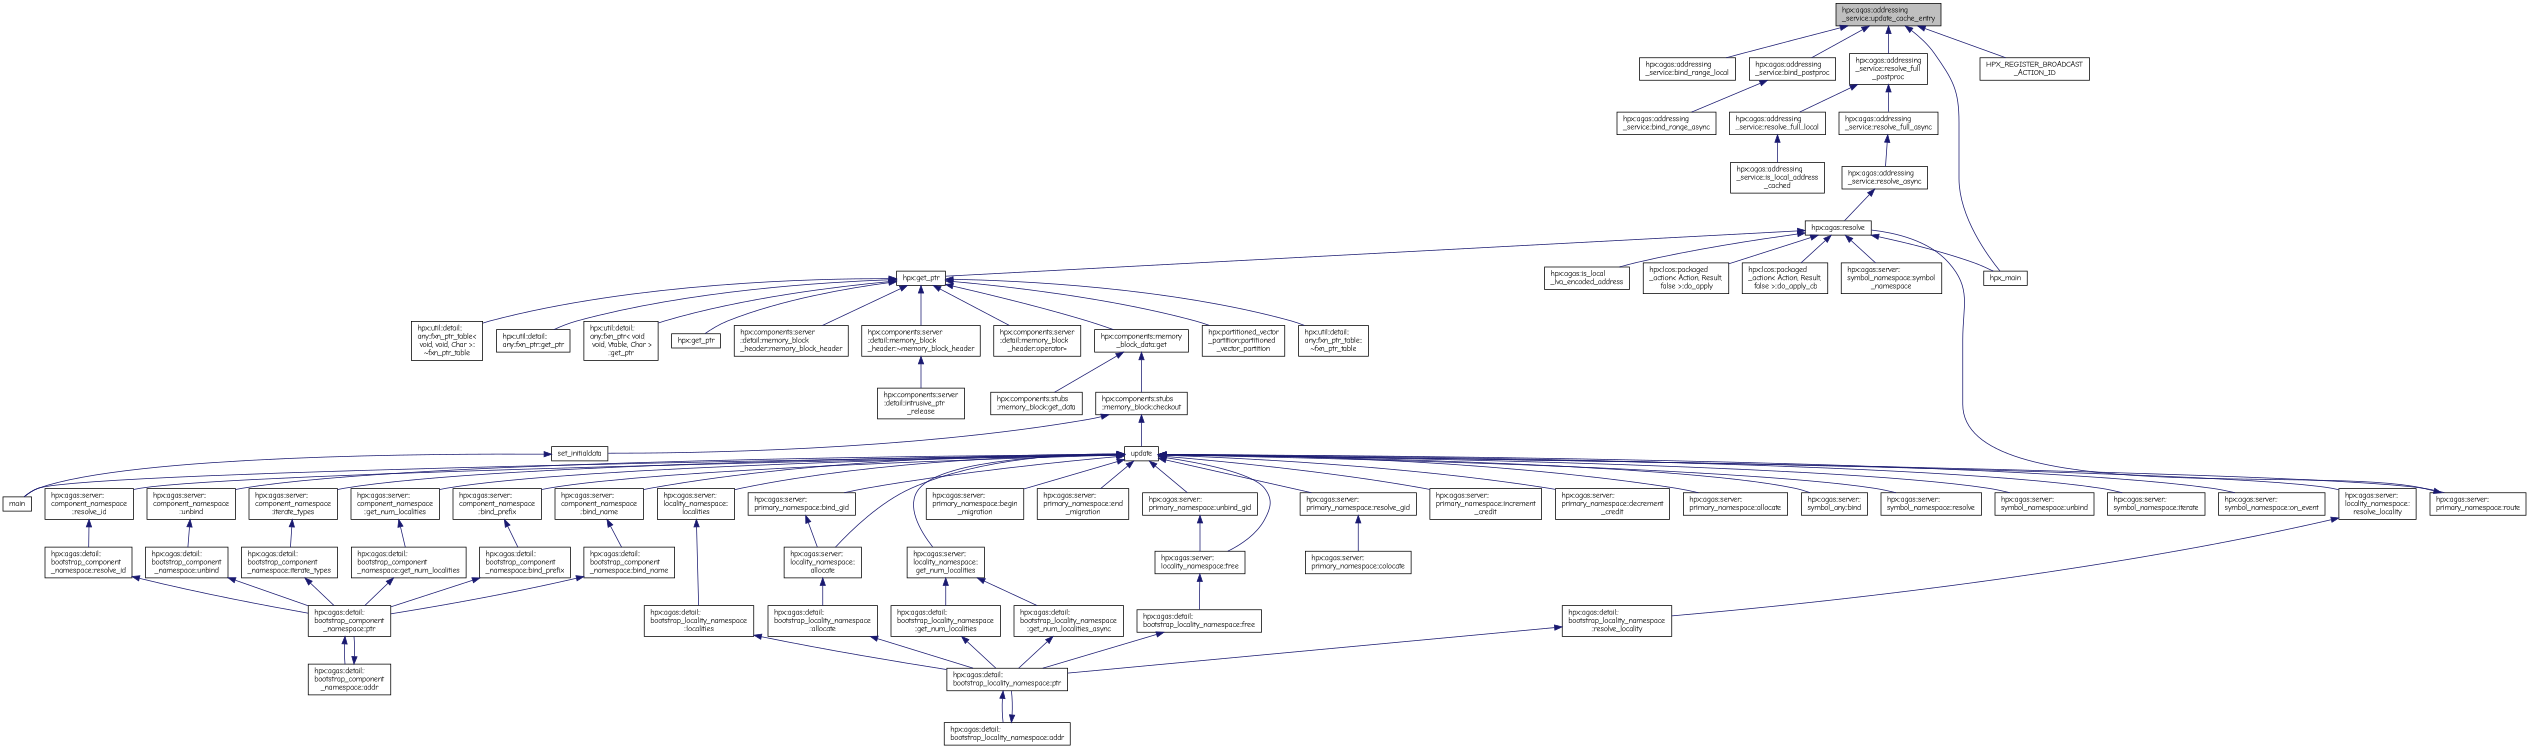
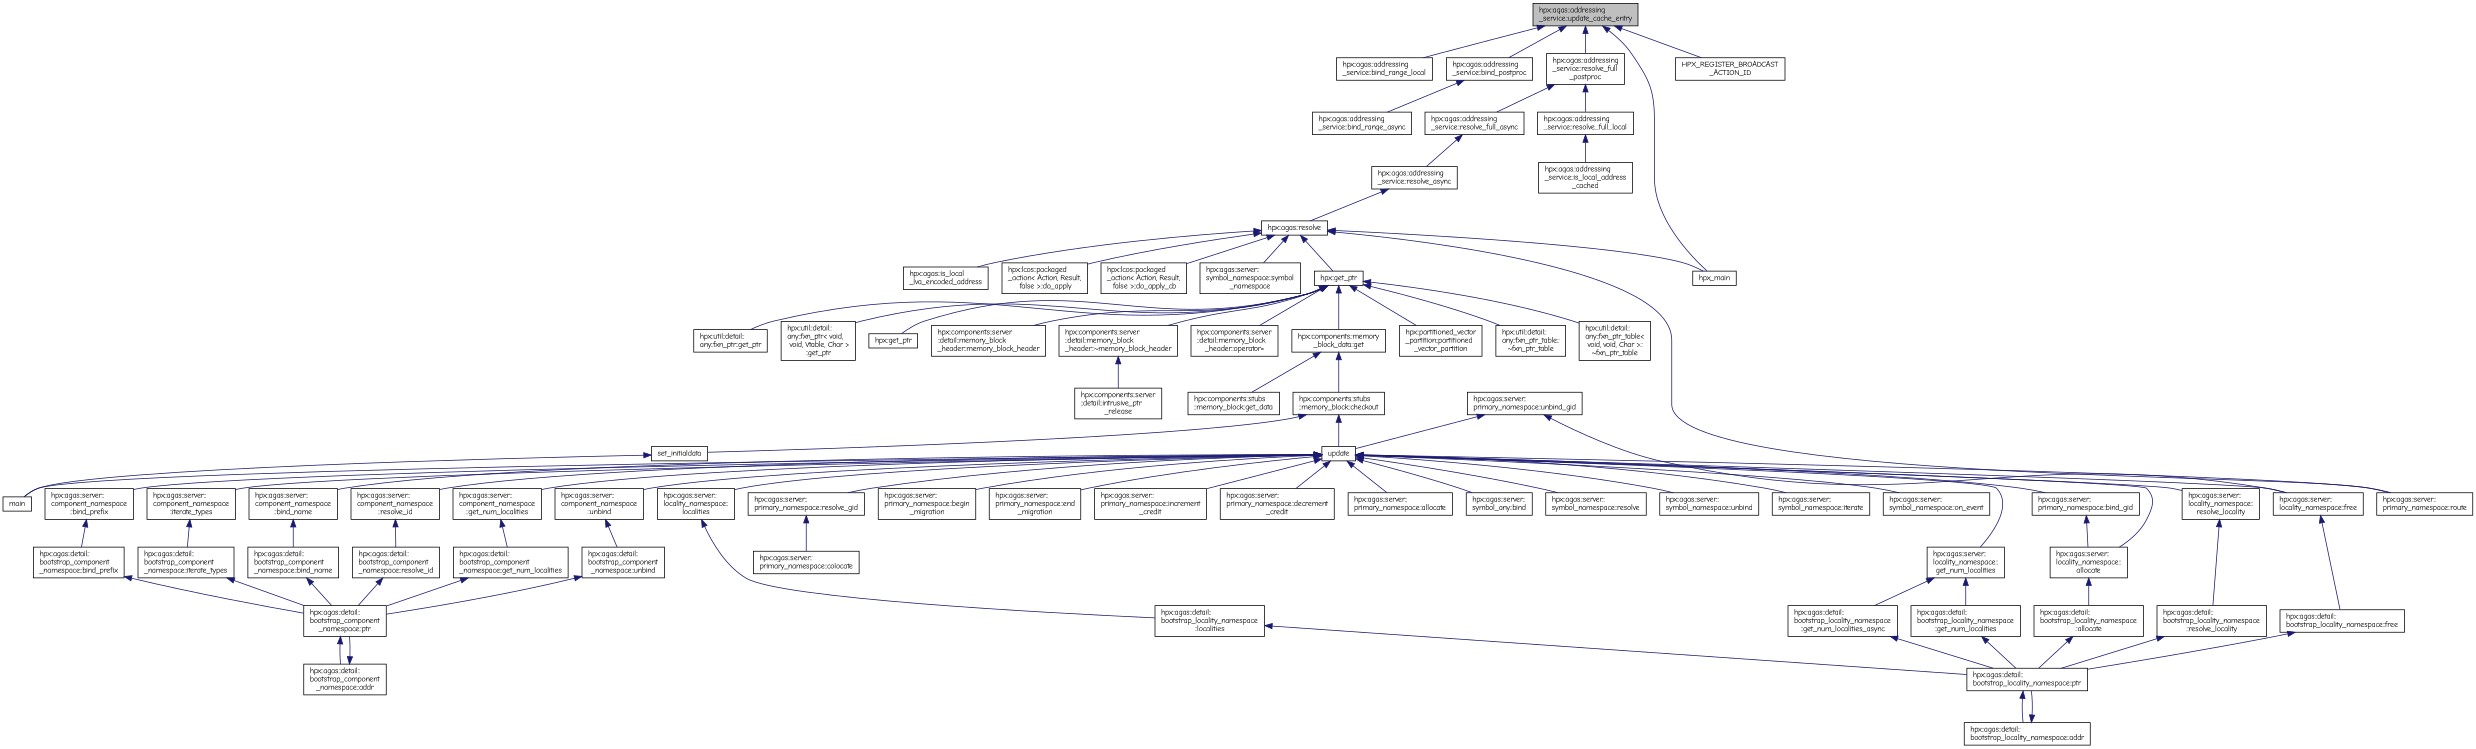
edge "hpx::agas::resolve" -> "hpx::agas::server:: primary_namespace::route": reversed
edge "hpx::agas::server:: primary_namespace::unbind_gid" -> "update": reversed
